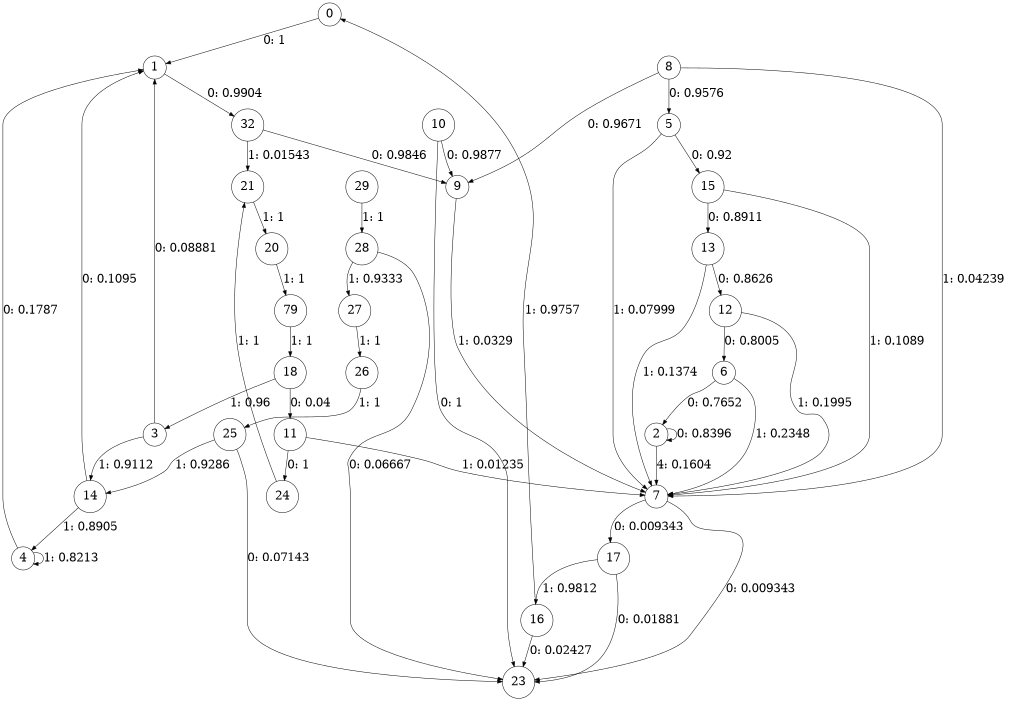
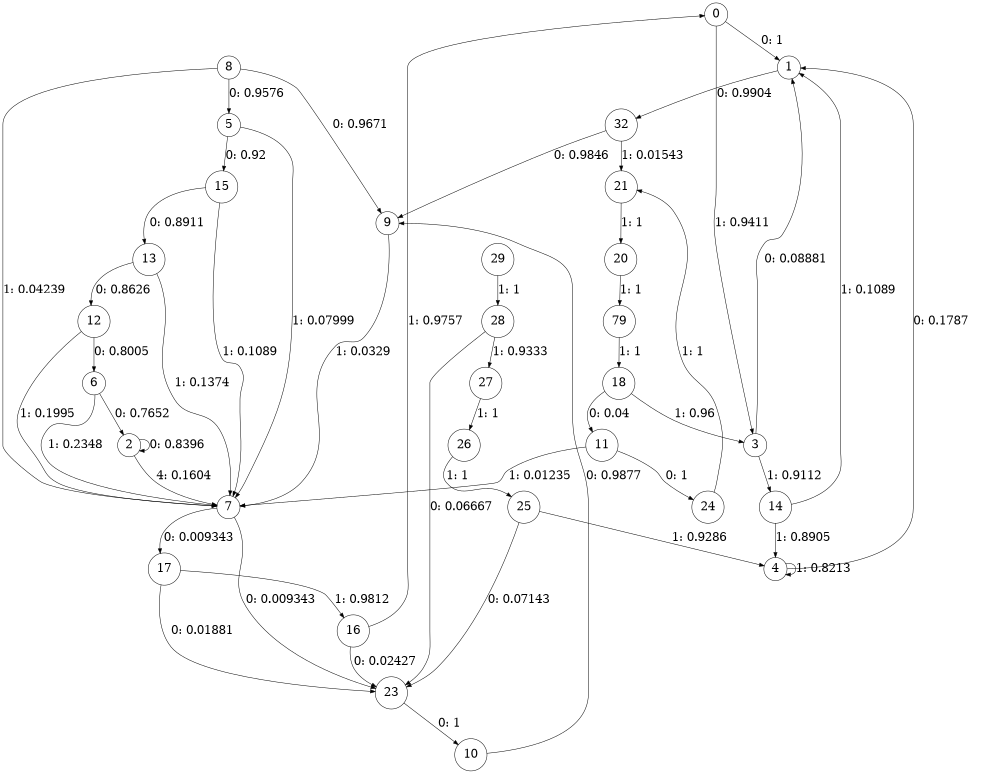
edge "0" -> "3": added, label "1: 0.9411"
edge "14" -> "1": label "0: 0.1095   " -> "1: 0.1089   "
edge "10" -> "23": reversed
edge "25" -> "14": now "25" -> "4"
